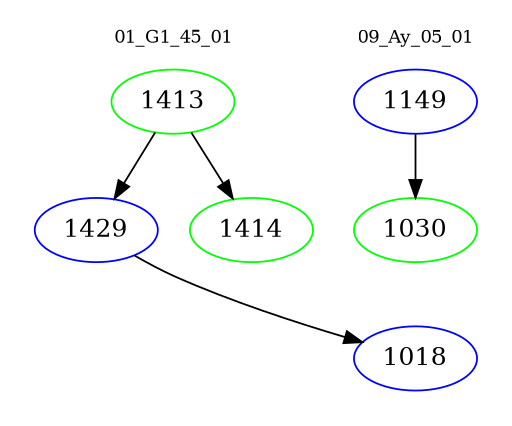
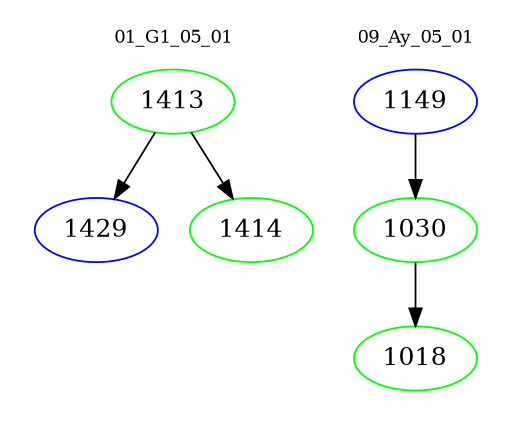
cluster "01_G1_45_01": label "01_G1_45_01" -> "01_G1_05_01"
edge "1429" -> "1018": now "1030" -> "1018"
node "1018": color blue -> green
